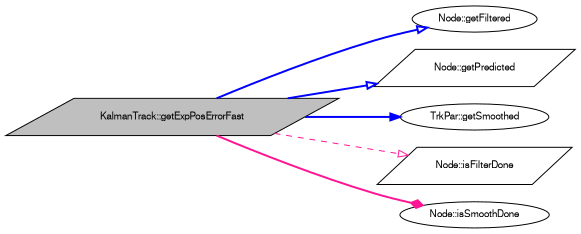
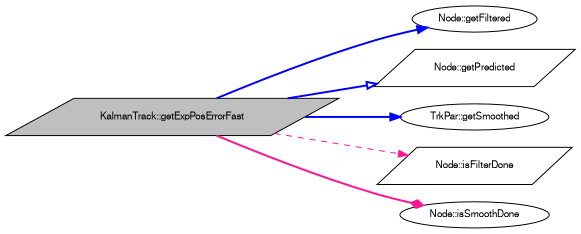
edge "KalmanTrack::getExpPosErrorFast" -> "Node::getFiltered": arrowhead onormal -> normal
edge "KalmanTrack::getExpPosErrorFast" -> "Node::isFilterDone": arrowhead onormal -> normal
